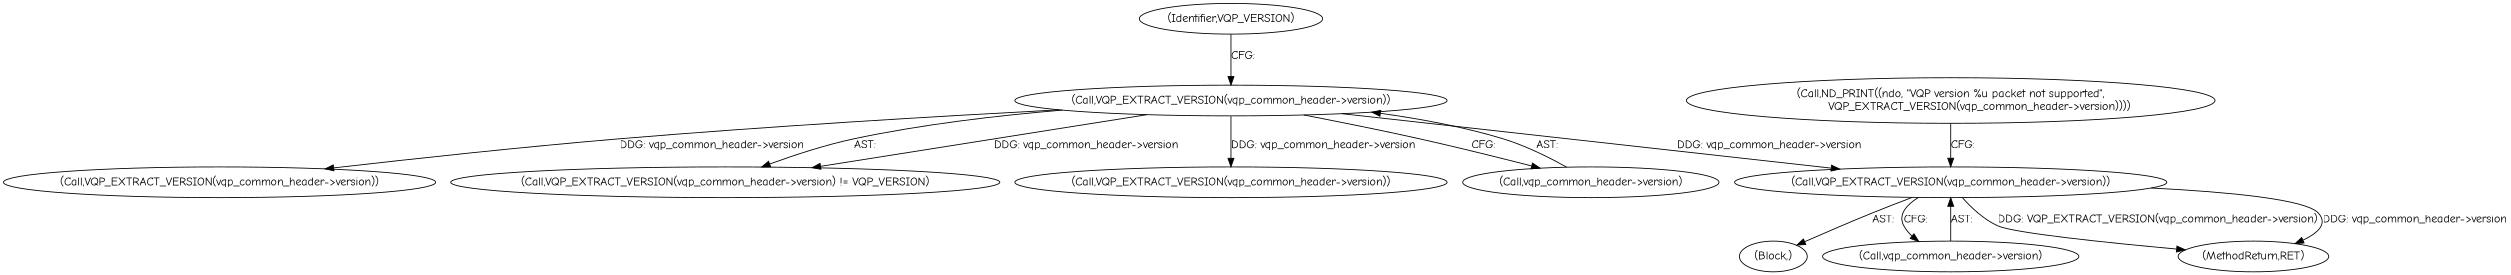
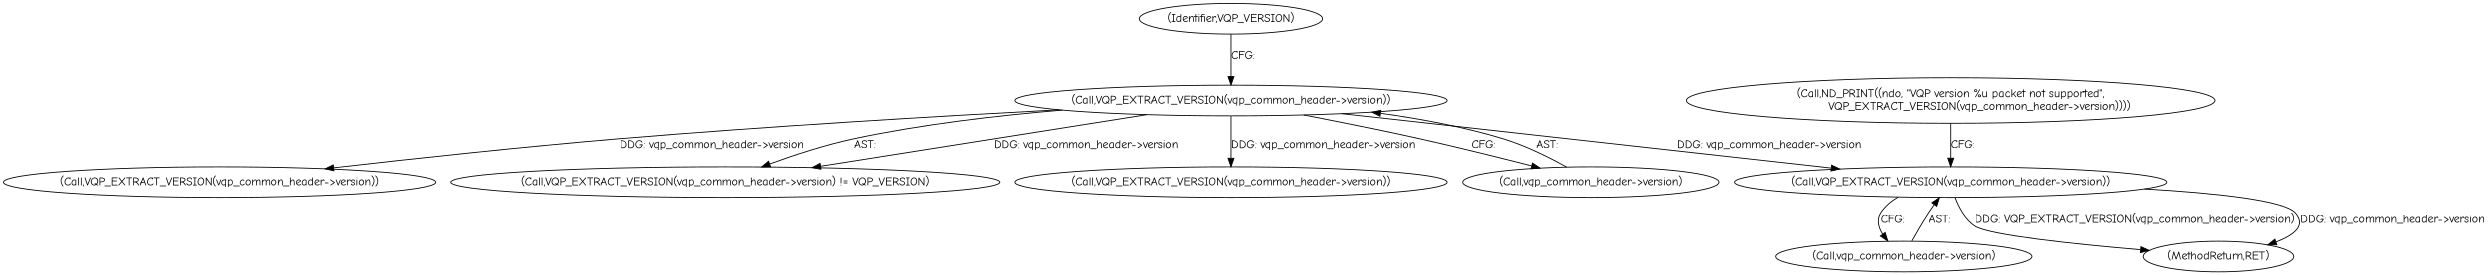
node "(Block,)": removed
